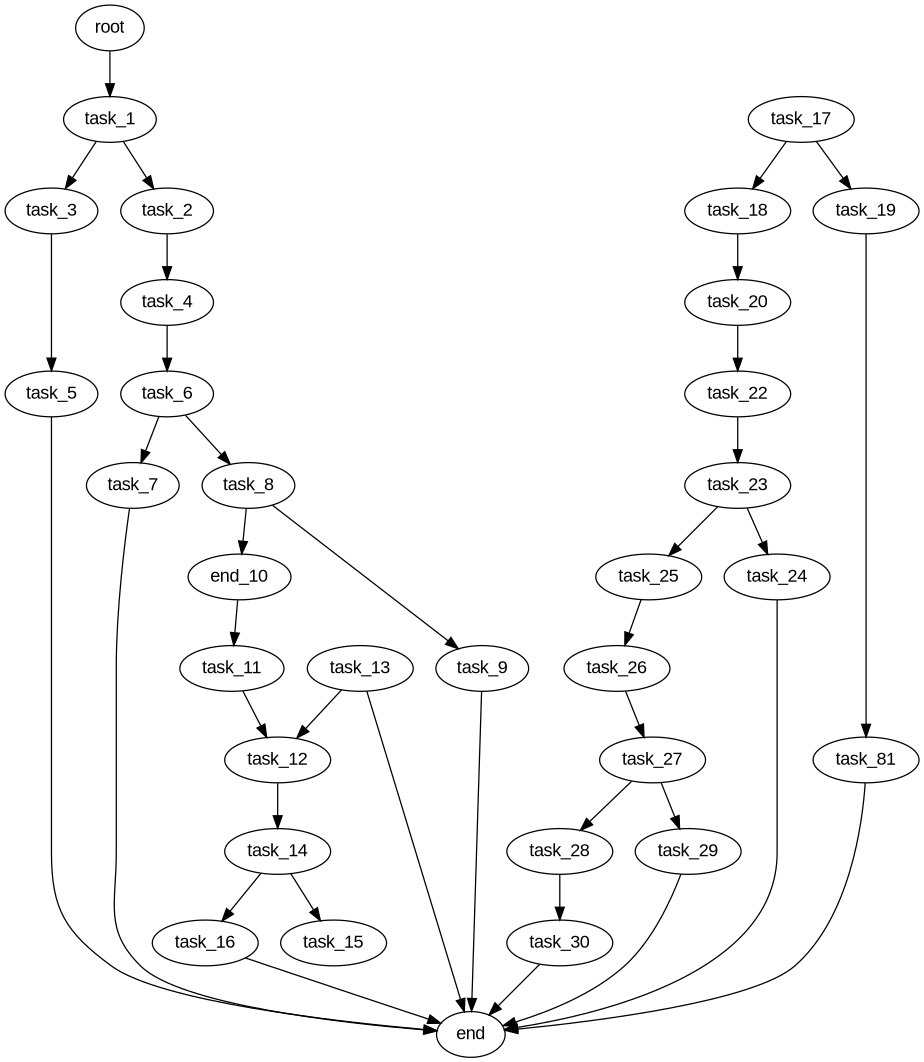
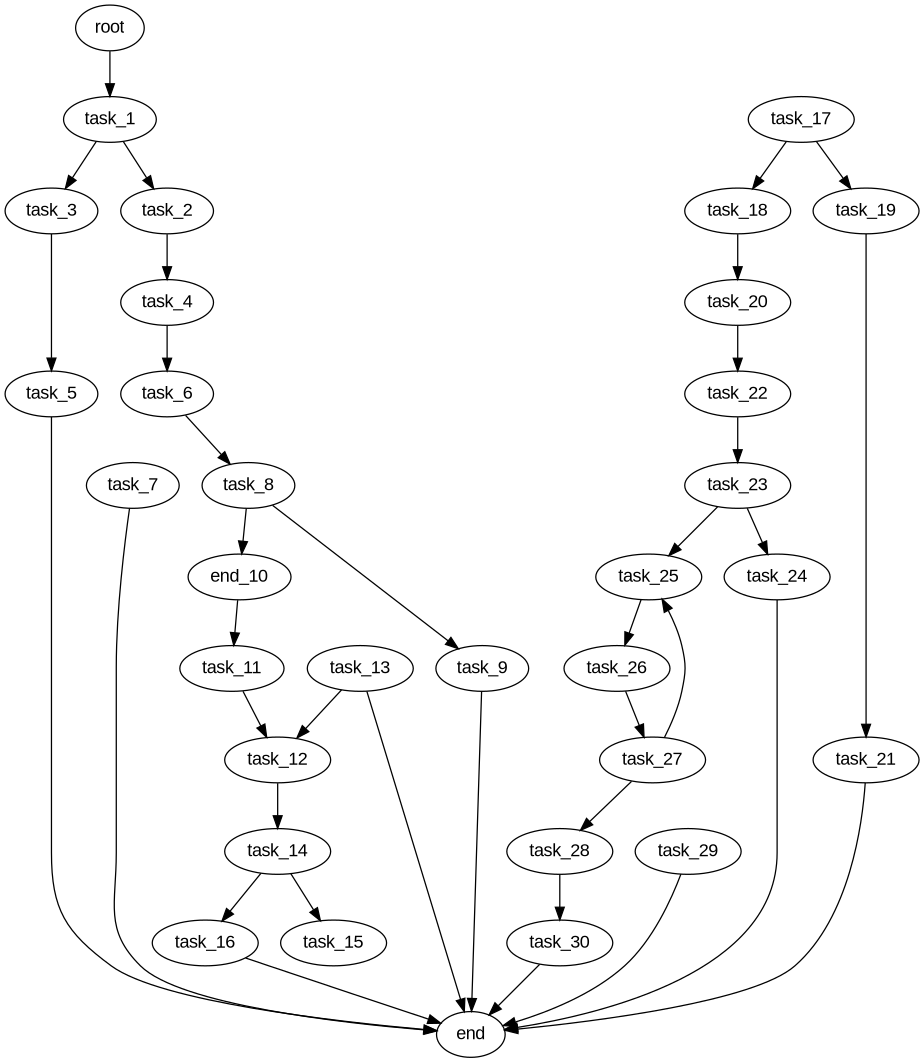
edge "task_6" -> "task_7": removed
node "task_81": label "task_81" -> "task_21"
edge "task_27" -> "task_29": now "task_27" -> "task_25"
